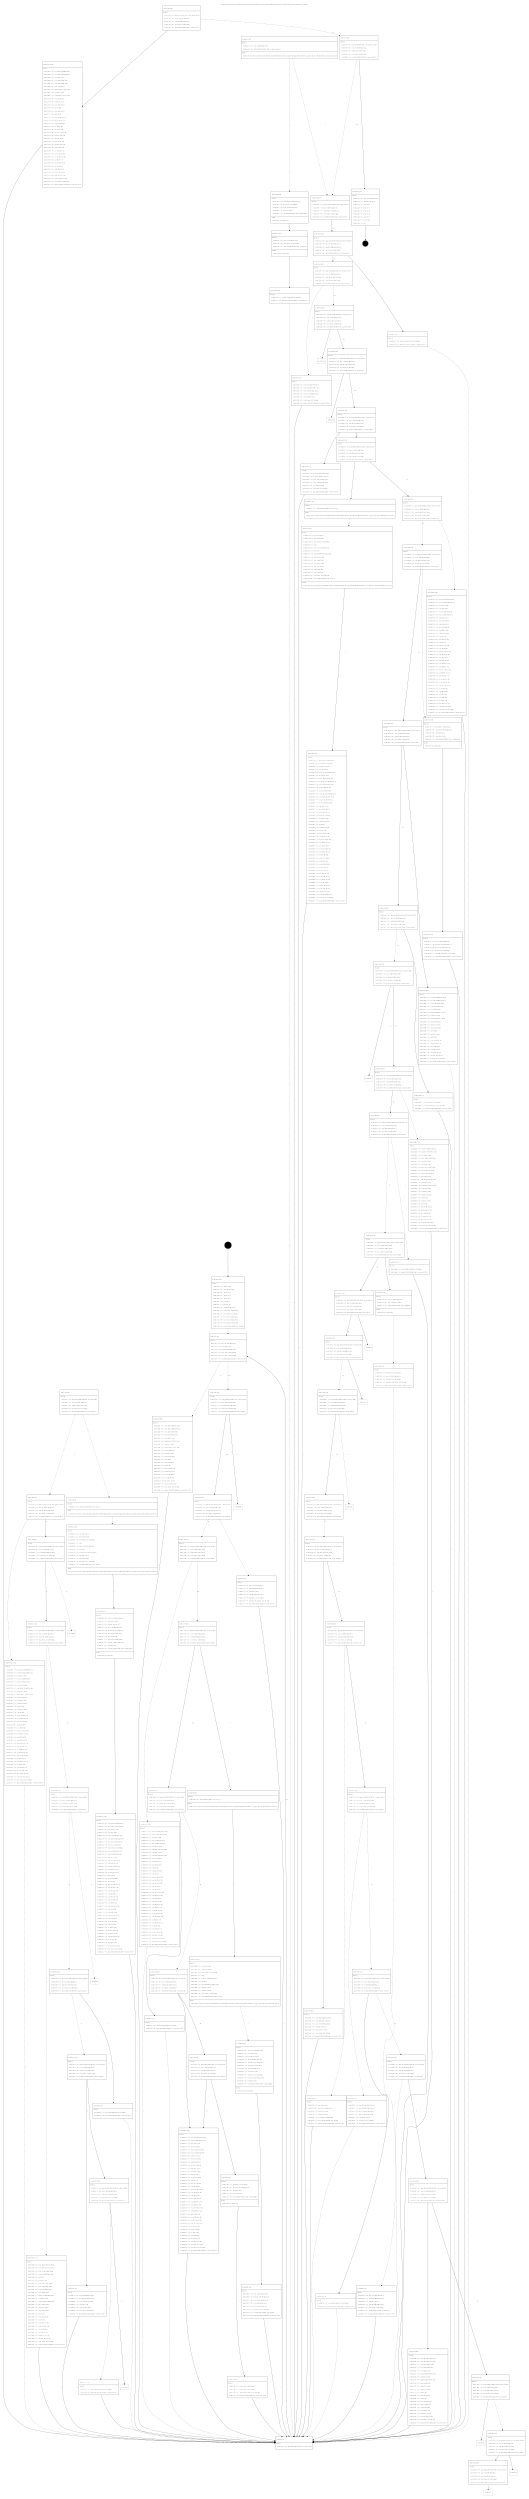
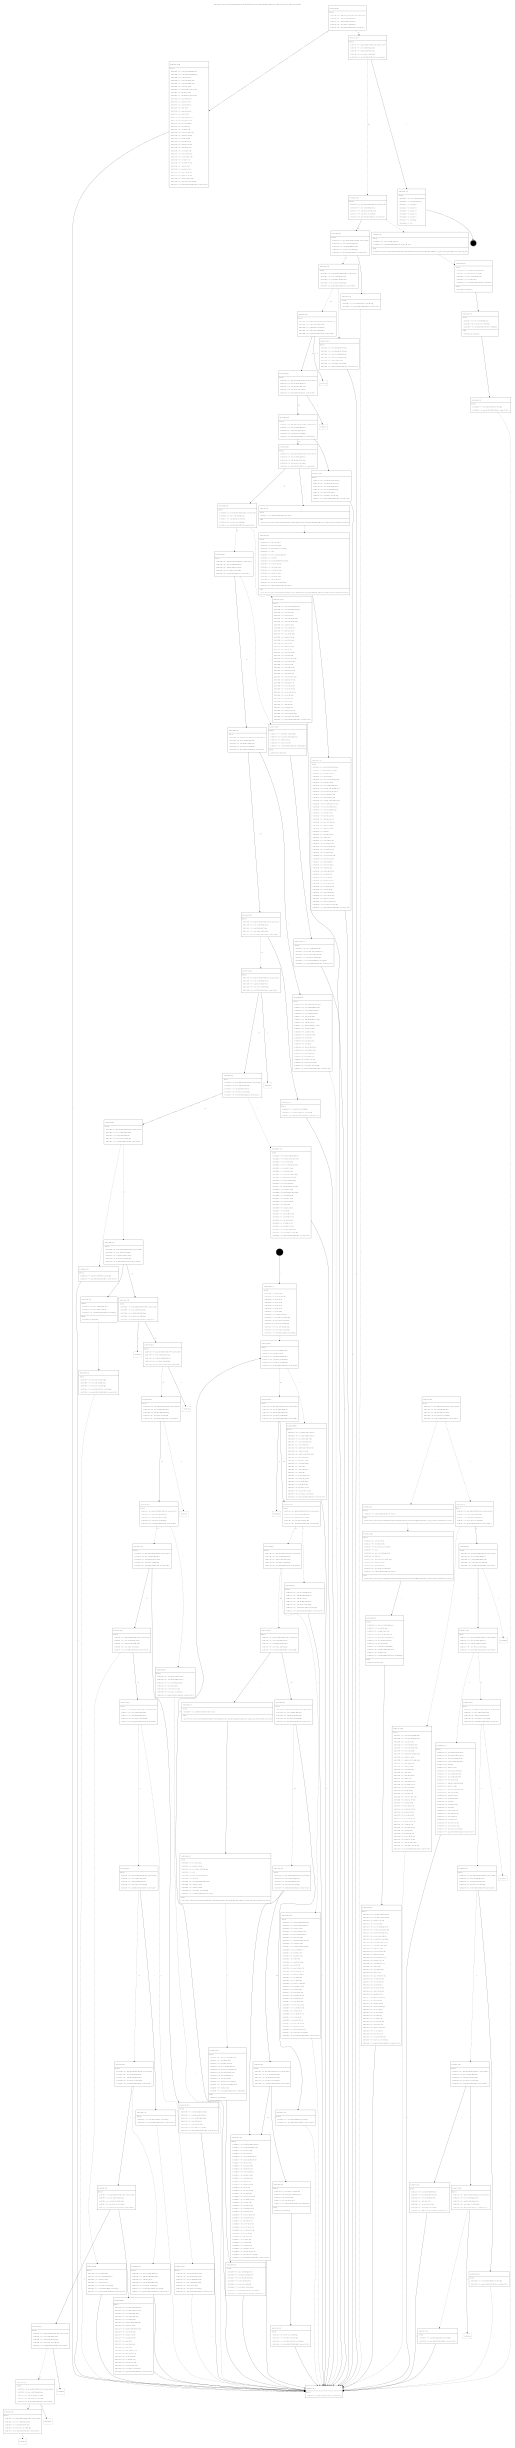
edge "0x402a2c [9]" -> "0x401d0a [25]": reversed
node "0x402098 [27]": added
